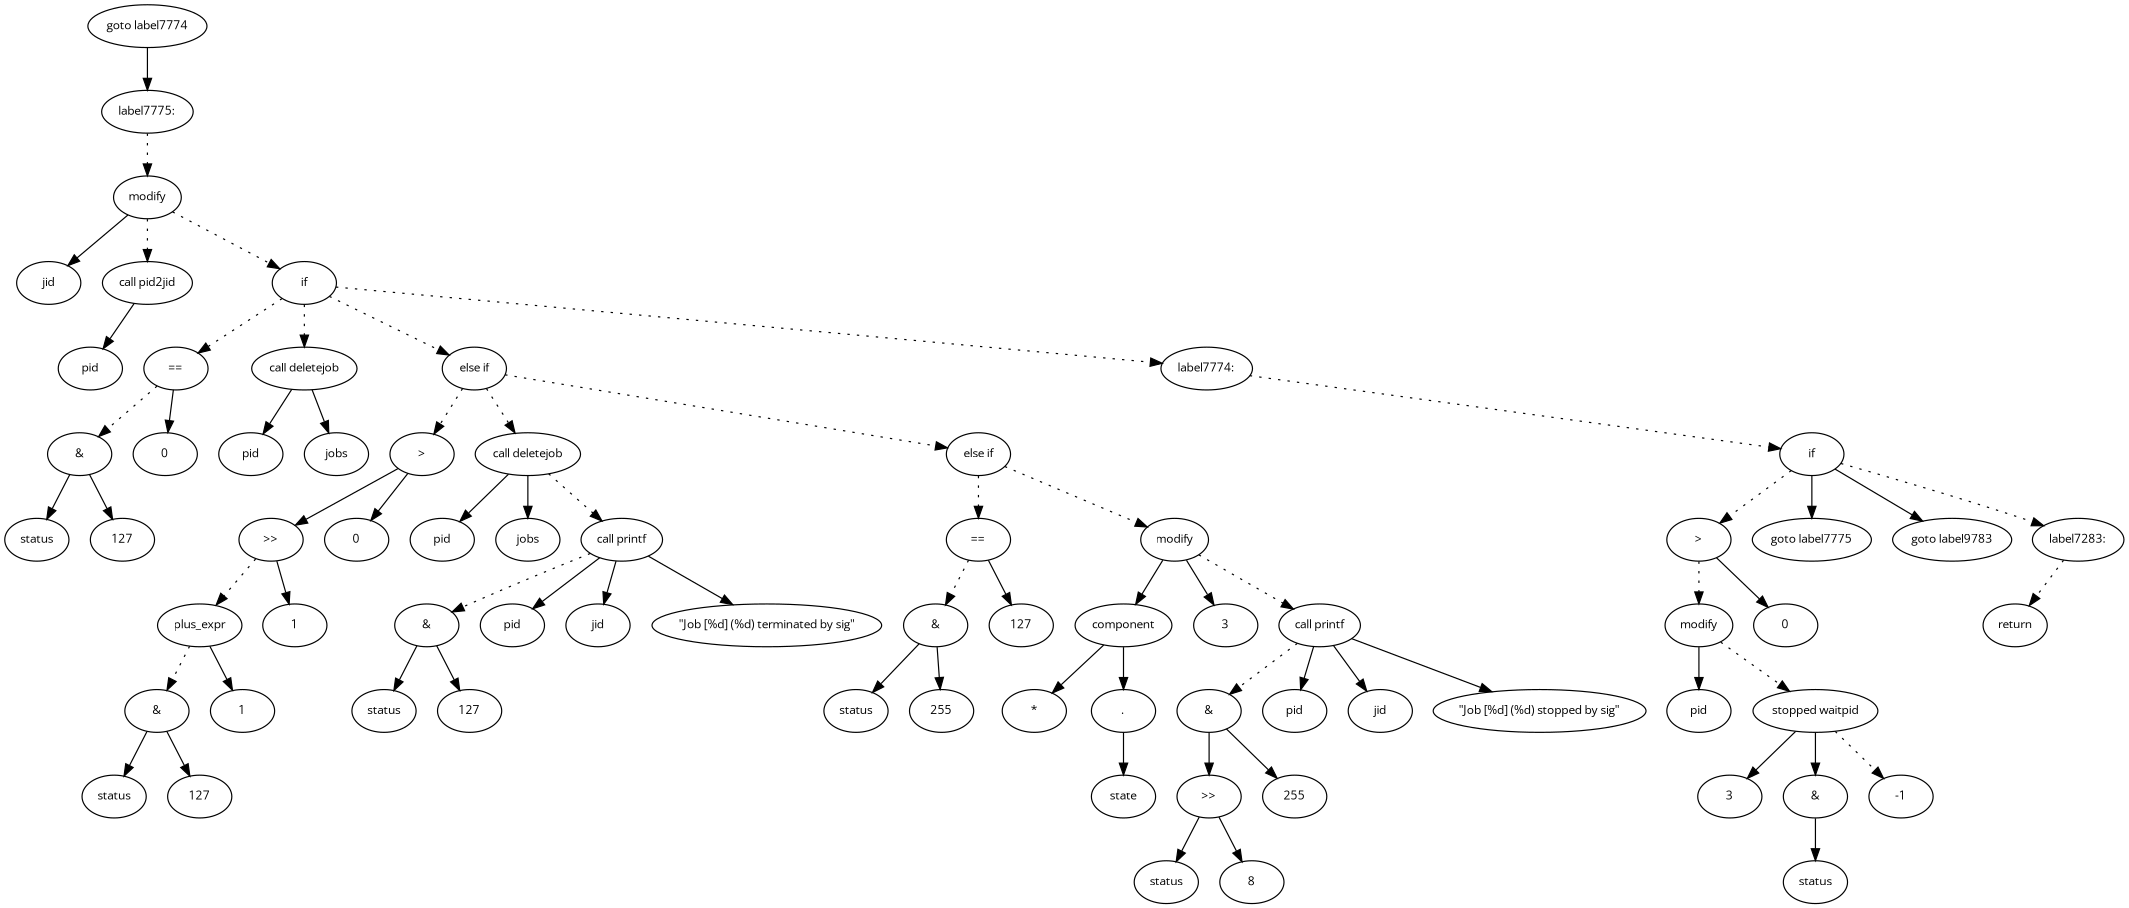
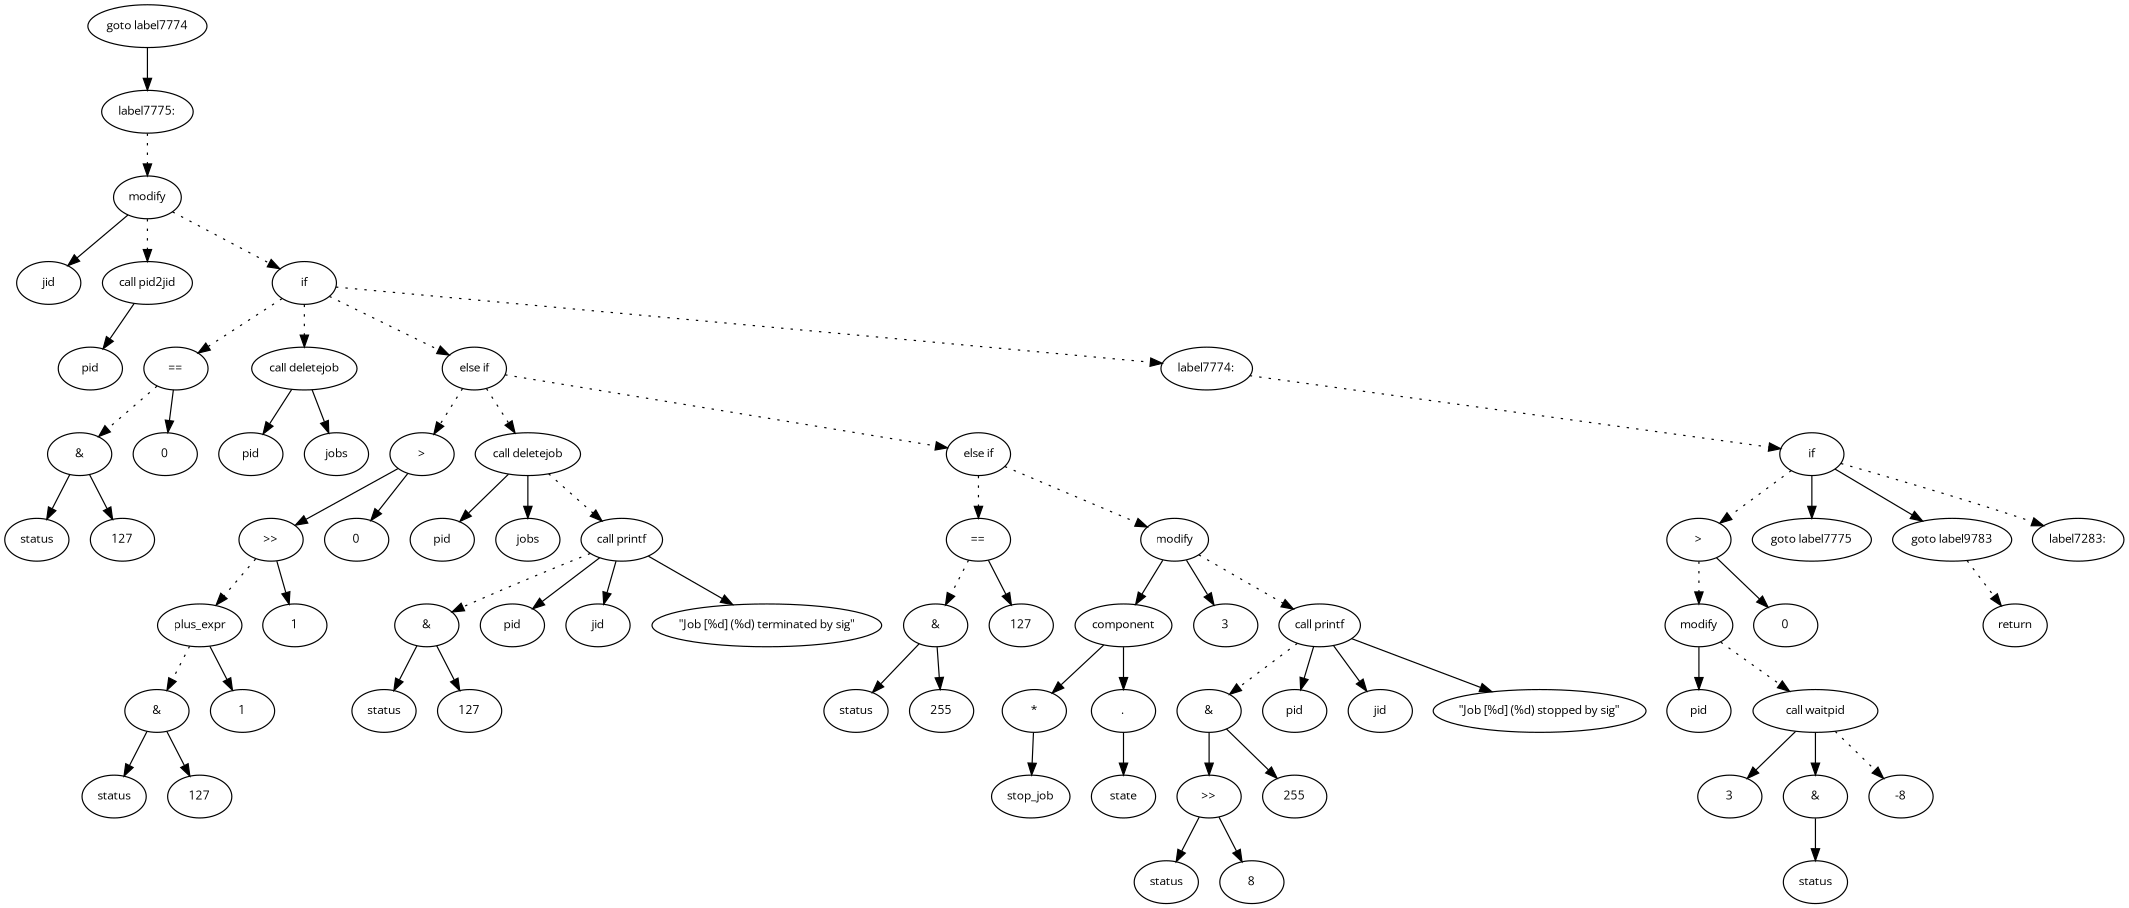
edge "label7283:" -> "return": now "goto label9783" -> "return"
node "stopped waitpid": label "stopped waitpid" -> "call waitpid"
node "stop_job": added
node "-1": label "-1" -> "-8"
